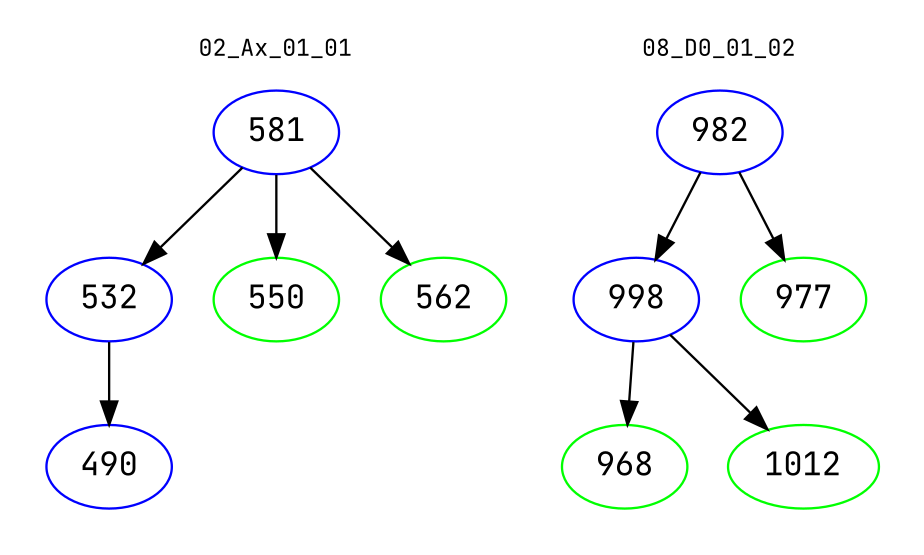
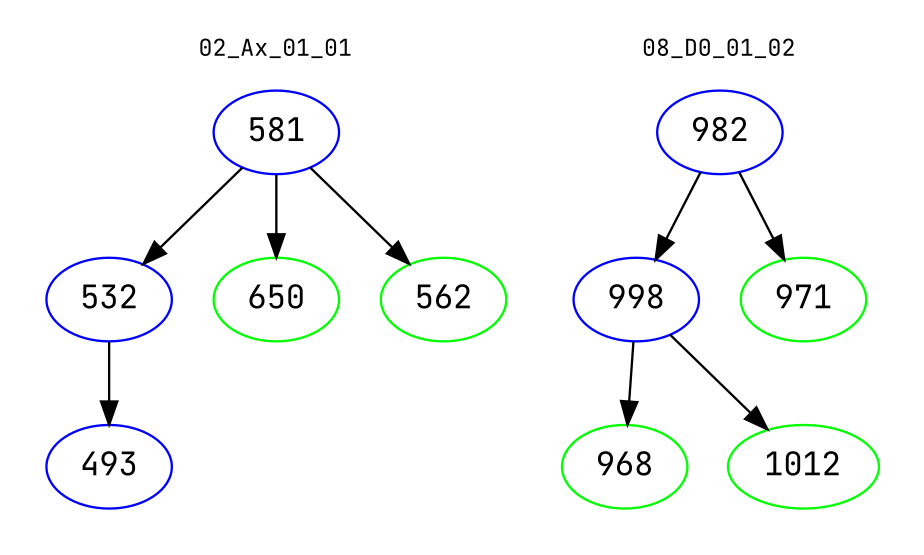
node "550": label "550" -> "650"
node "977": label "977" -> "971"
node "490": label "490" -> "493"
